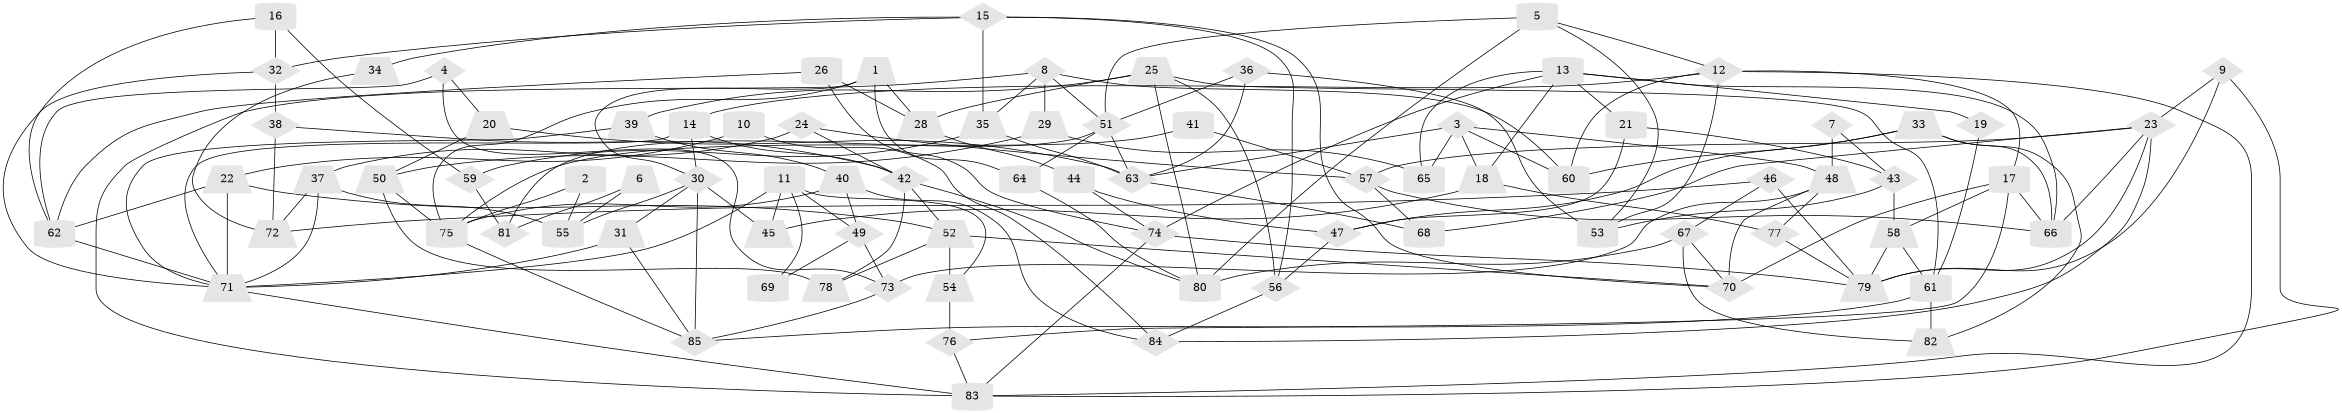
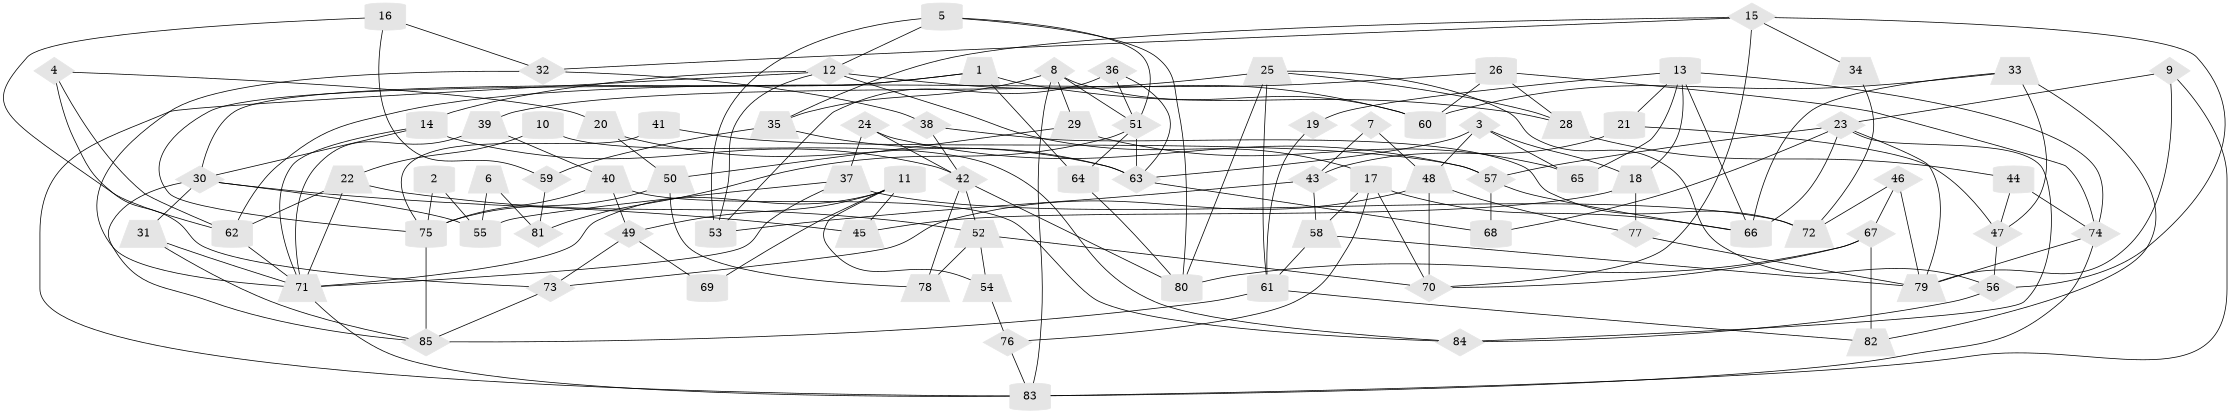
edge "3" -- "60": now "26" -- "60"
